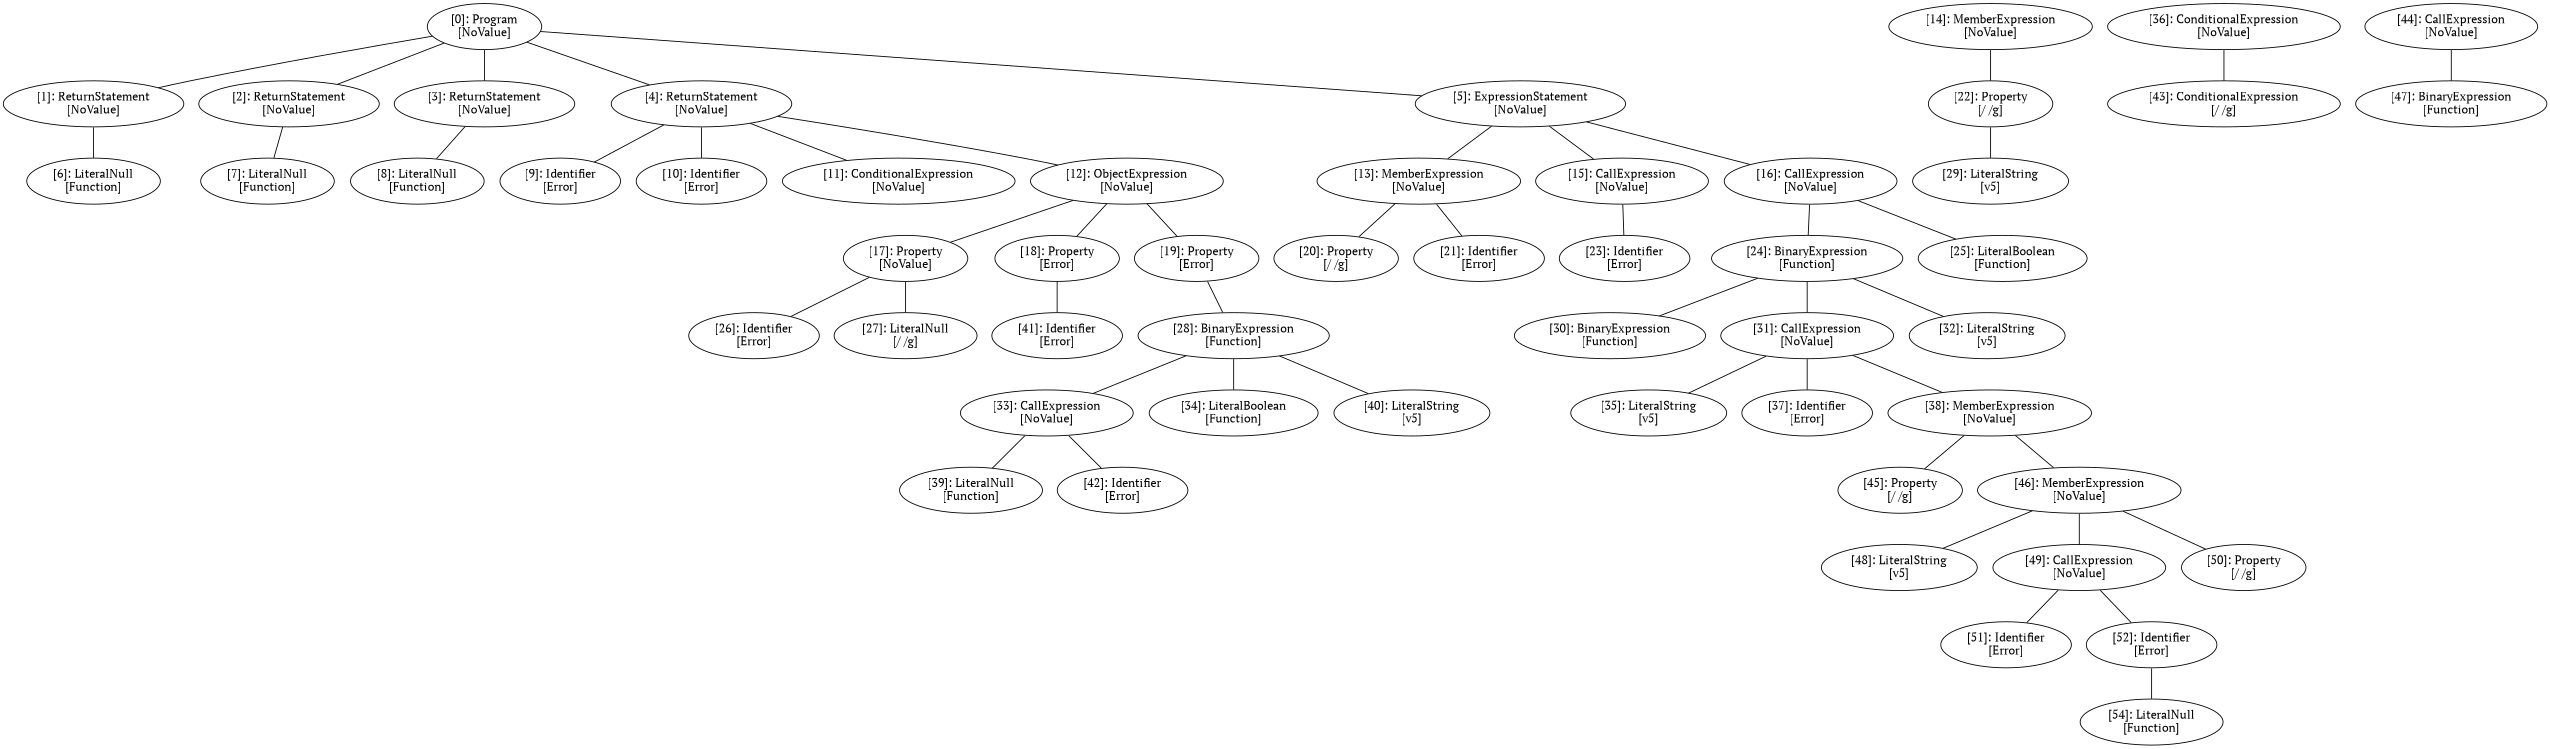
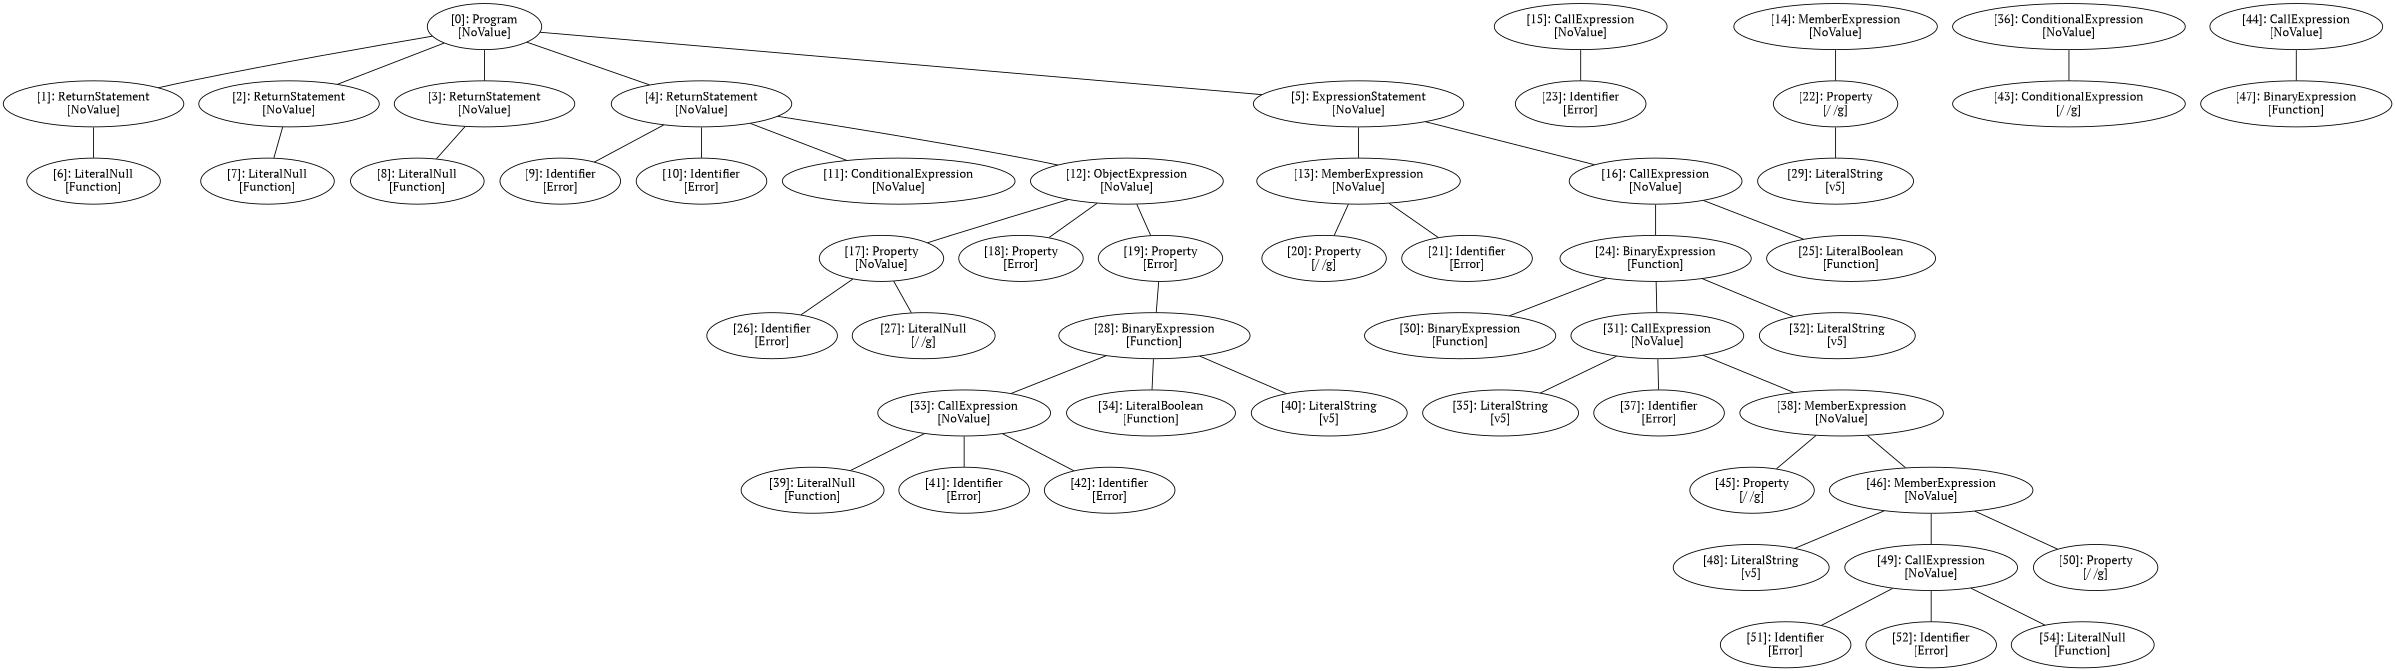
edge "[5]: ExpressionStatement [NoValue]" -- "[15]: CallExpression [NoValue]": removed
edge "[18]: Property [Error]" -- "[41]: Identifier [Error]": now "[33]: CallExpression [NoValue]" -- "[41]: Identifier [Error]"
edge "[52]: Identifier [Error]" -- "[54]: LiteralNull [Function]": now "[49]: CallExpression [NoValue]" -- "[54]: LiteralNull [Function]"
